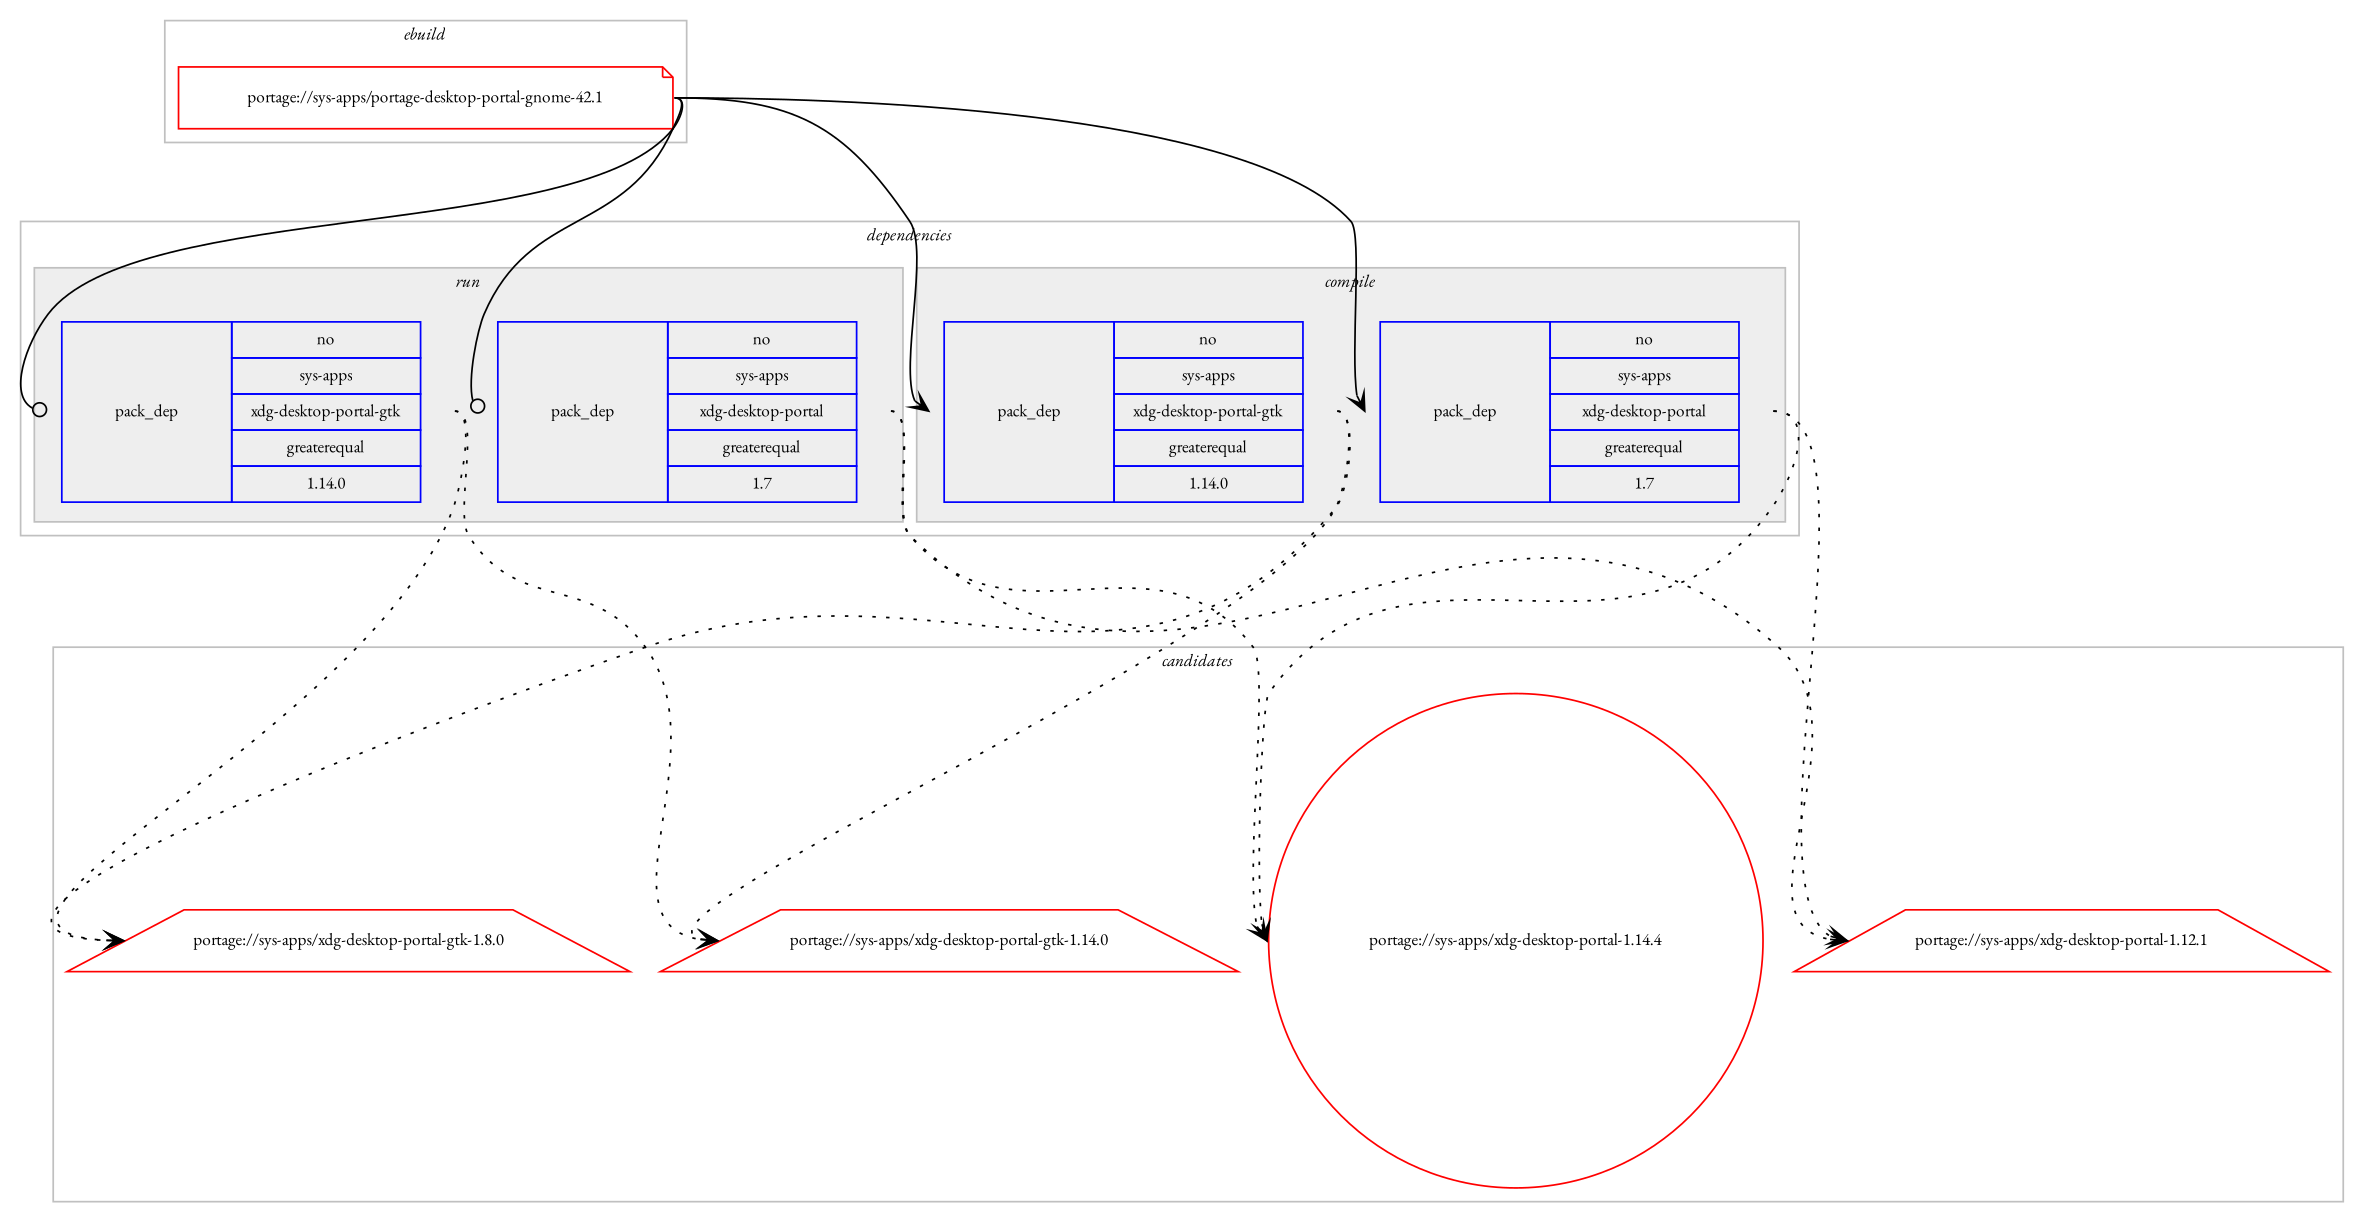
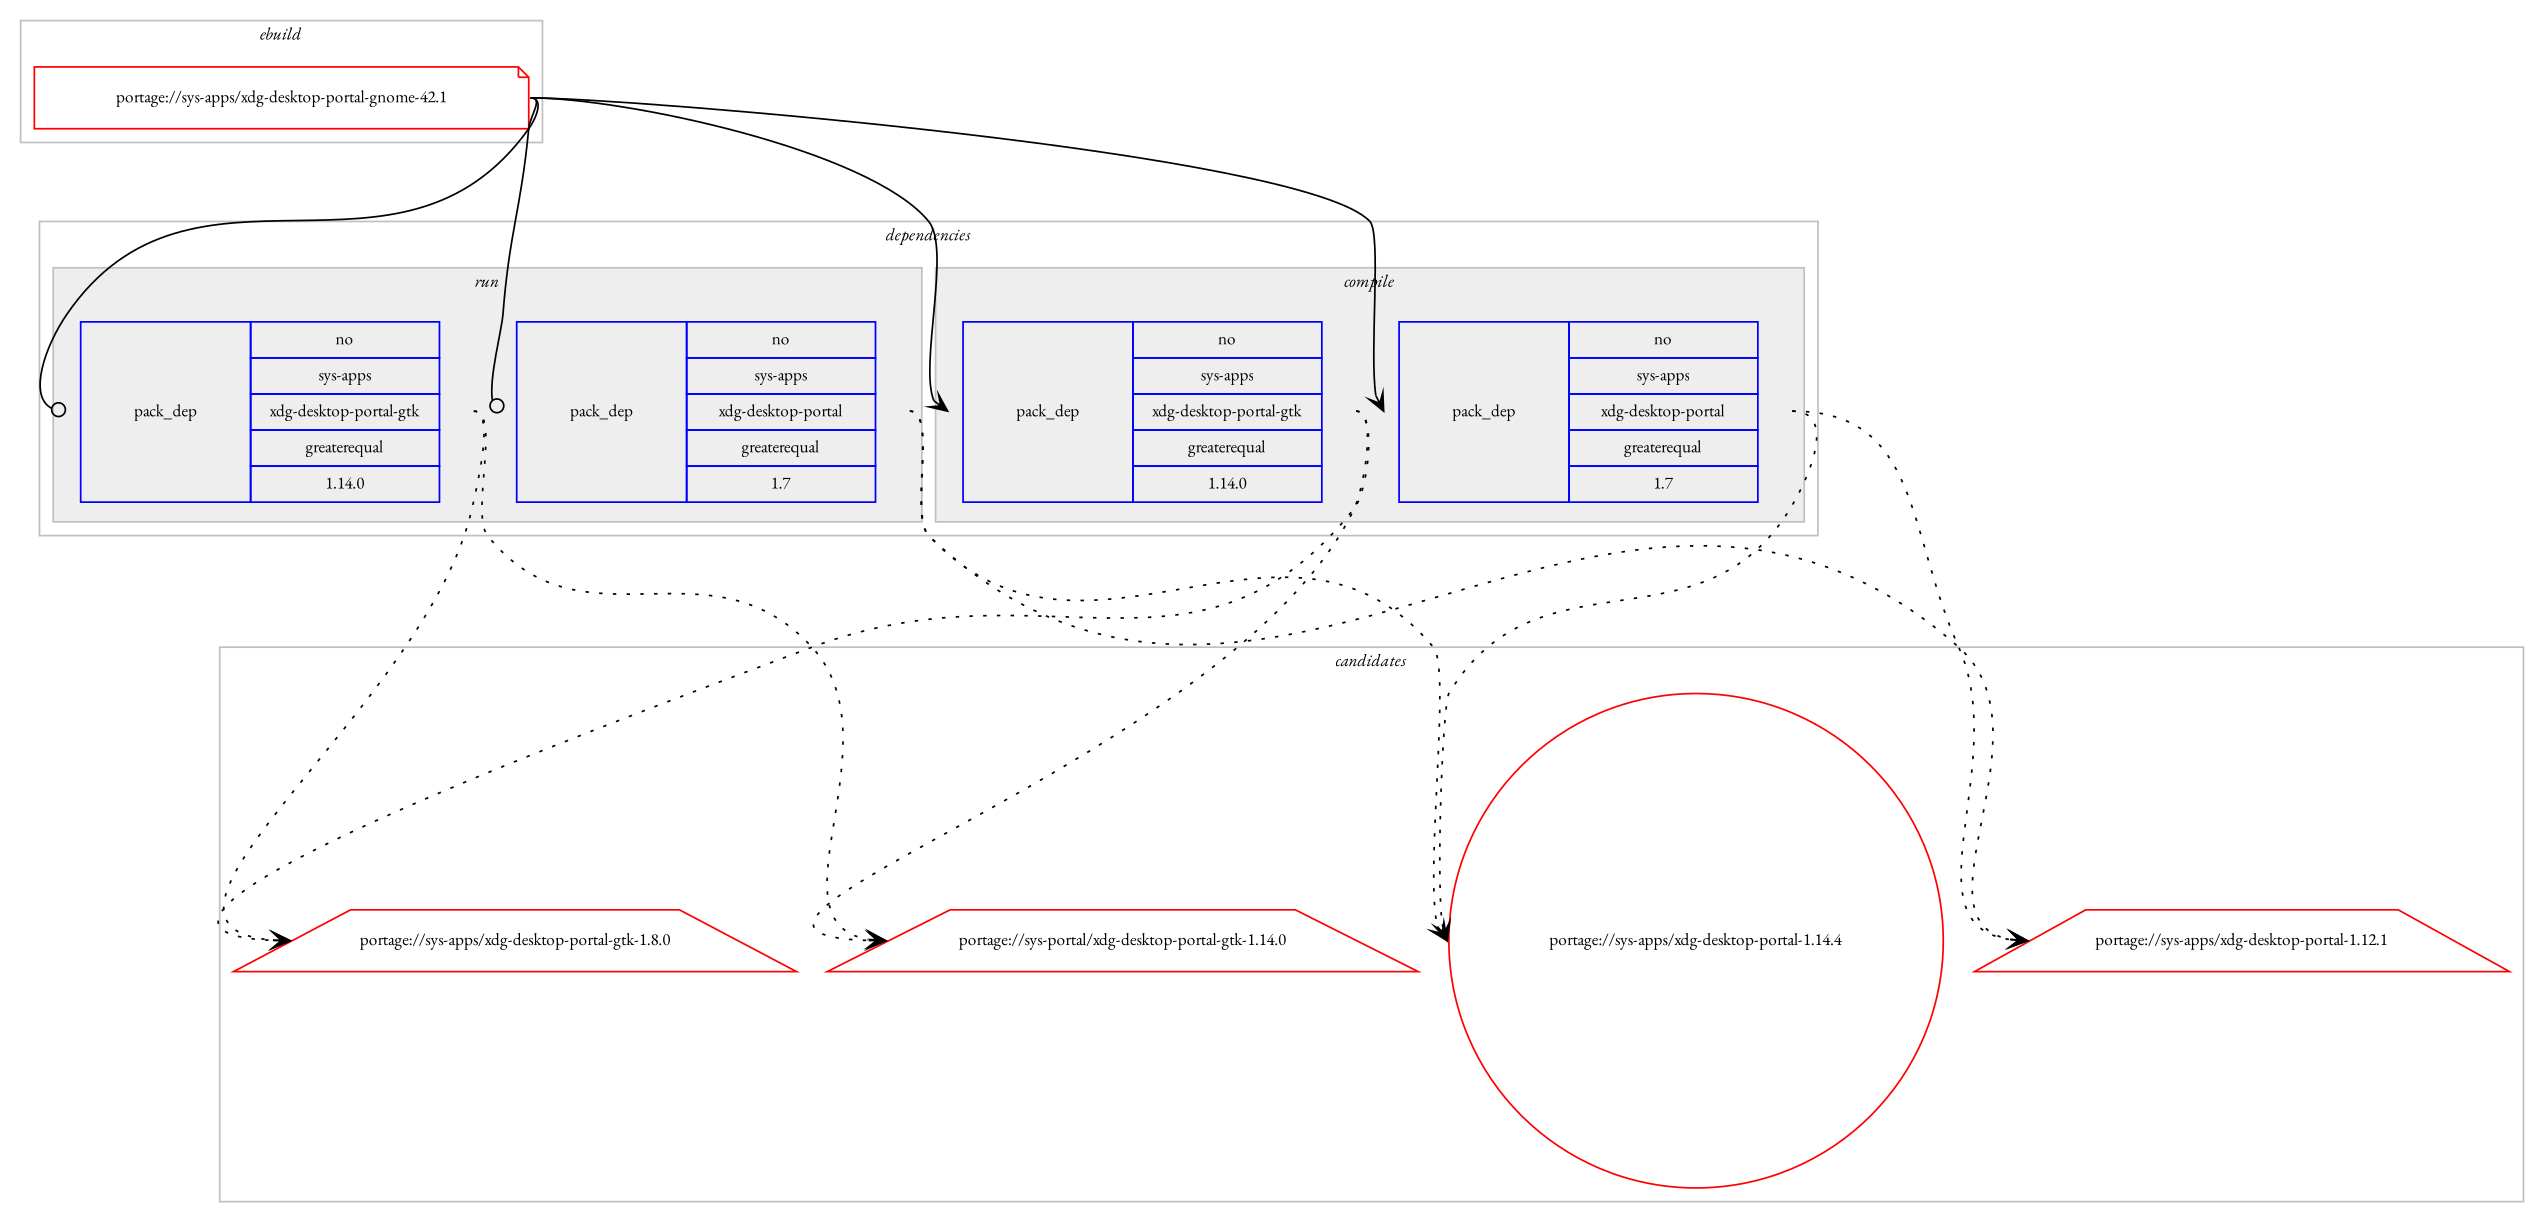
node "portage://sys-apps/portage-desktop-portal-gnome-42.1": label "portage://sys-apps/portage-desktop-portal-gnome-42.1" -> "portage://sys-apps/xdg-desktop-portal-gnome-42.1"
node "portage://sys-apps/xdg-desktop-portal-gtk-1.14.0": label "portage://sys-apps/xdg-desktop-portal-gtk-1.14.0" -> "portage://sys-portal/xdg-desktop-portal-gtk-1.14.0"
